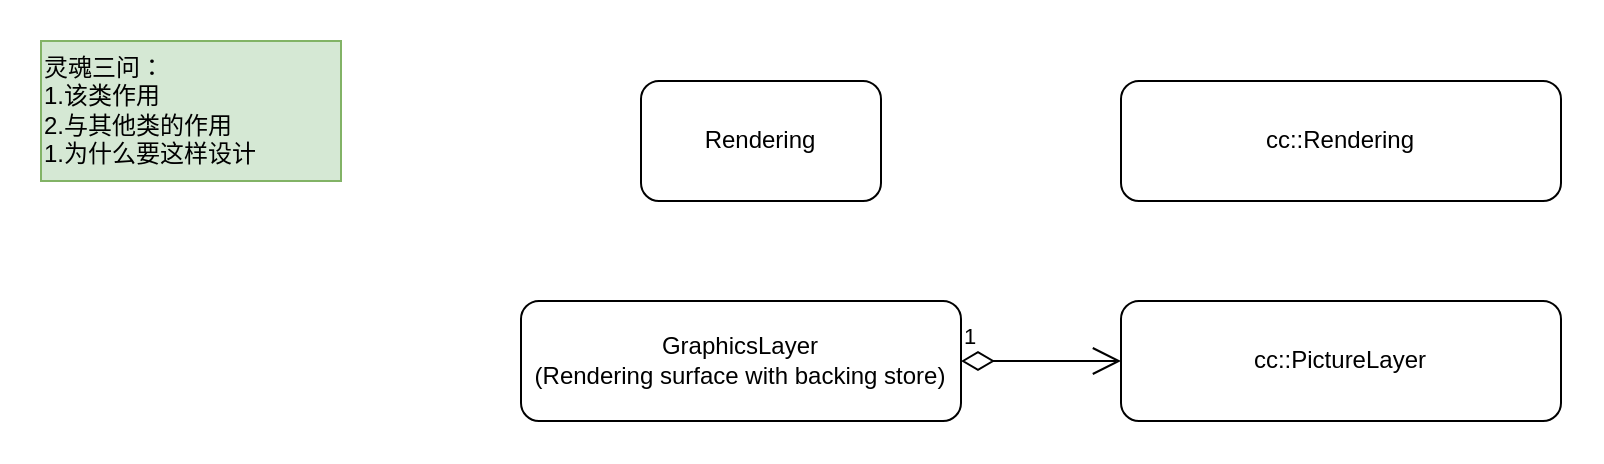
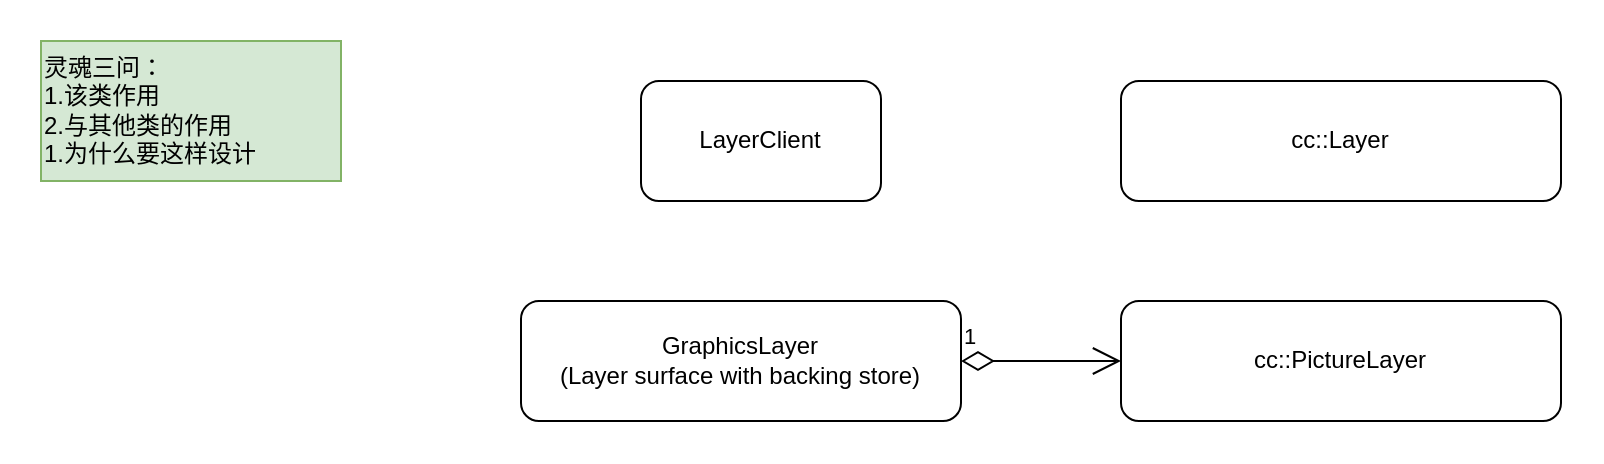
node "Rendering": label "Rendering" -> "LayerClient"
node "cc::Rendering": label "cc::Rendering" -> "cc::Layer"
node "GraphicsLayer (Rendering surface with backing store)": label "GraphicsLayer (Rendering surface with backing store)" -> "GraphicsLayer (Layer surface with backing store)"
